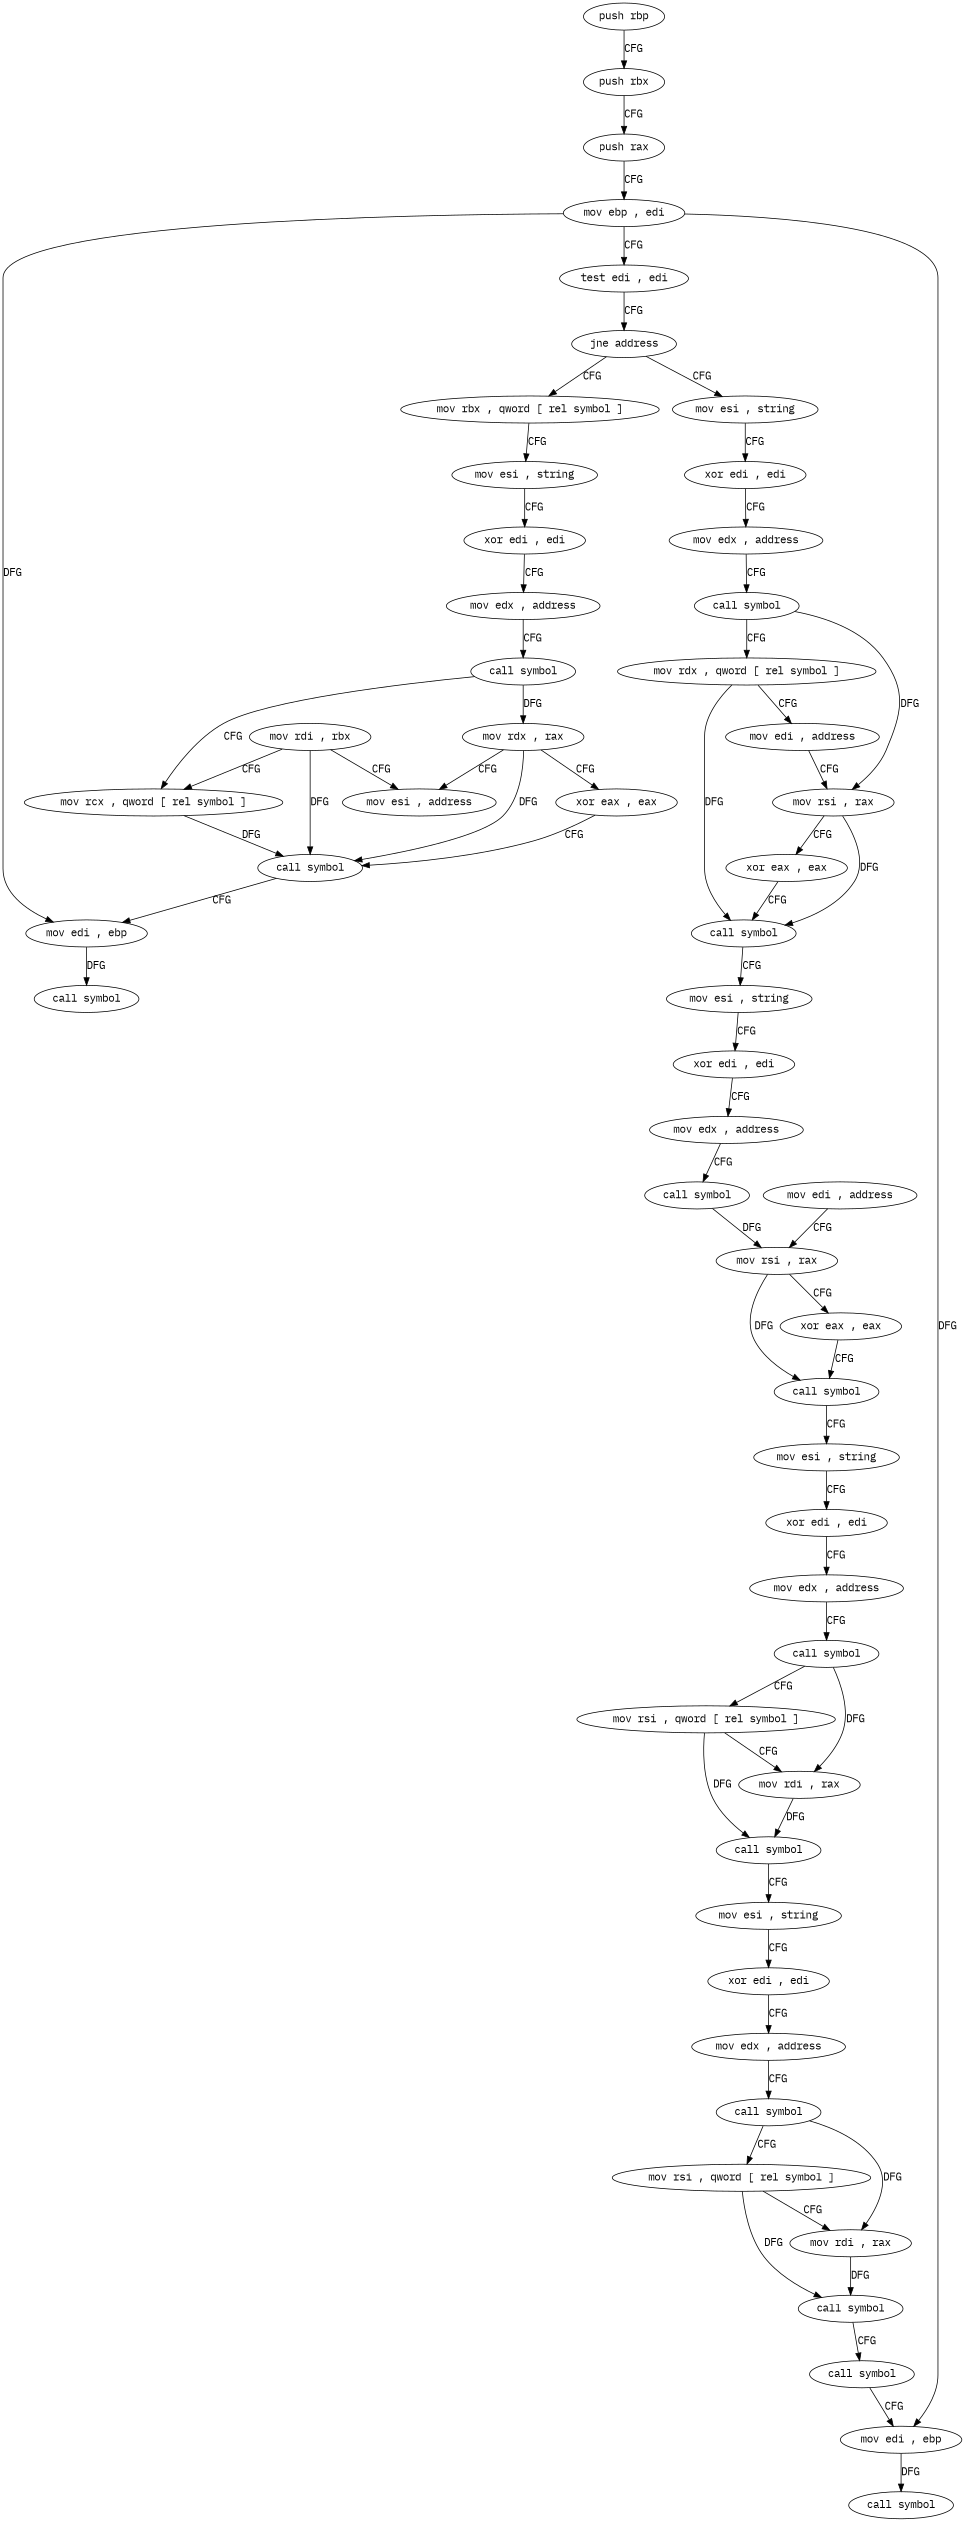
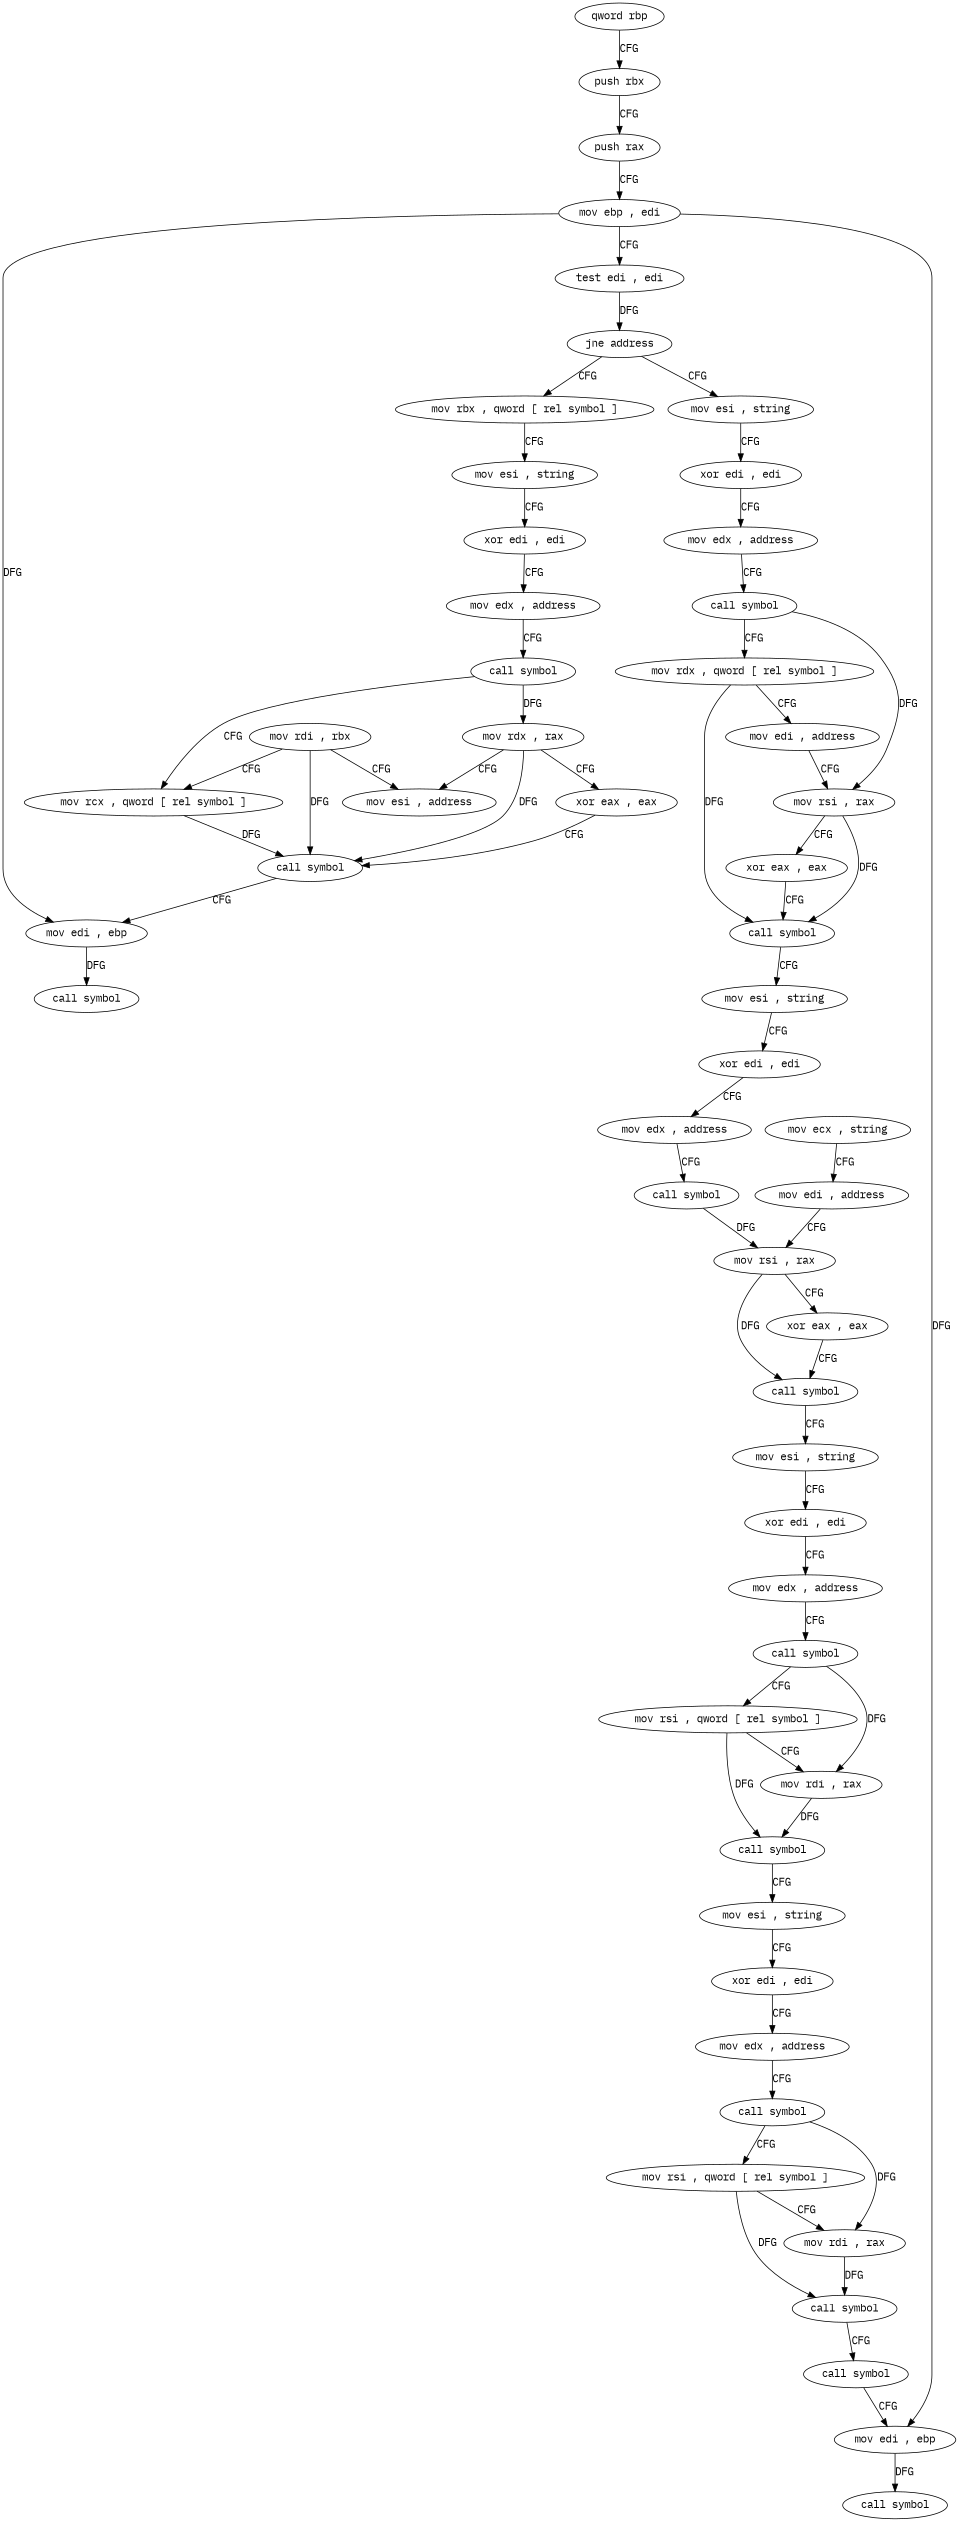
node "push rbp": label "push rbp" -> "qword rbp"
edge "test edi , edi" -> "jne address": label "CFG" -> "DFG"
node "mov ecx , string": added
